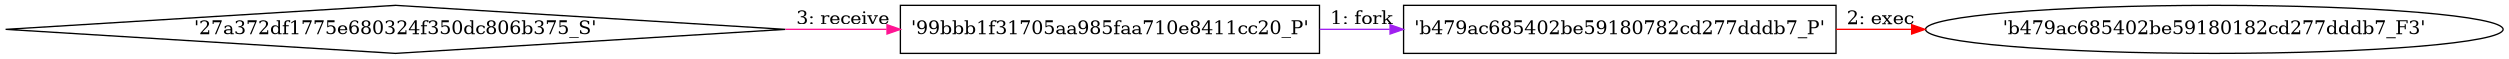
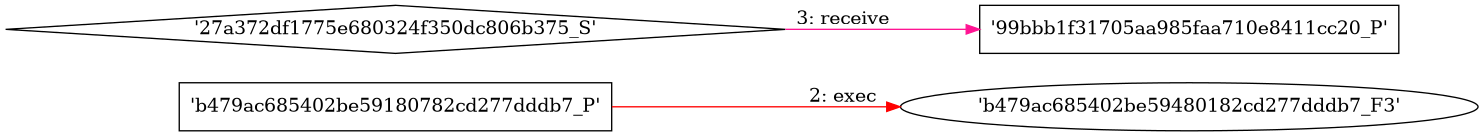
edge "'99bbb1f31705aa985faa710e8411cc20_P'" -> "'b479ac685402be59180782cd277dddb7_P'": removed, label "1: fork"
node "'b479ac685402be59180182cd277dddb7_F3'": label "'b479ac685402be59180182cd277dddb7_F3'" -> "'b479ac685402be59480182cd277dddb7_F3'"
